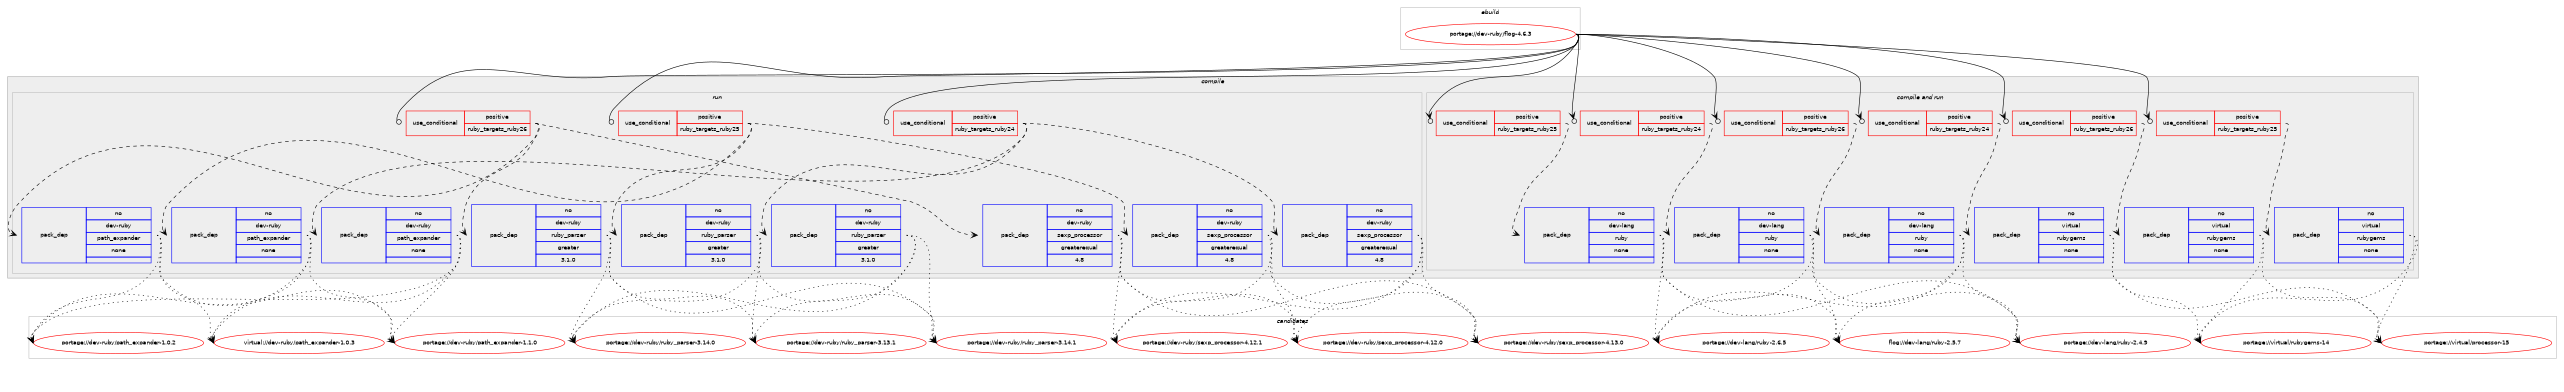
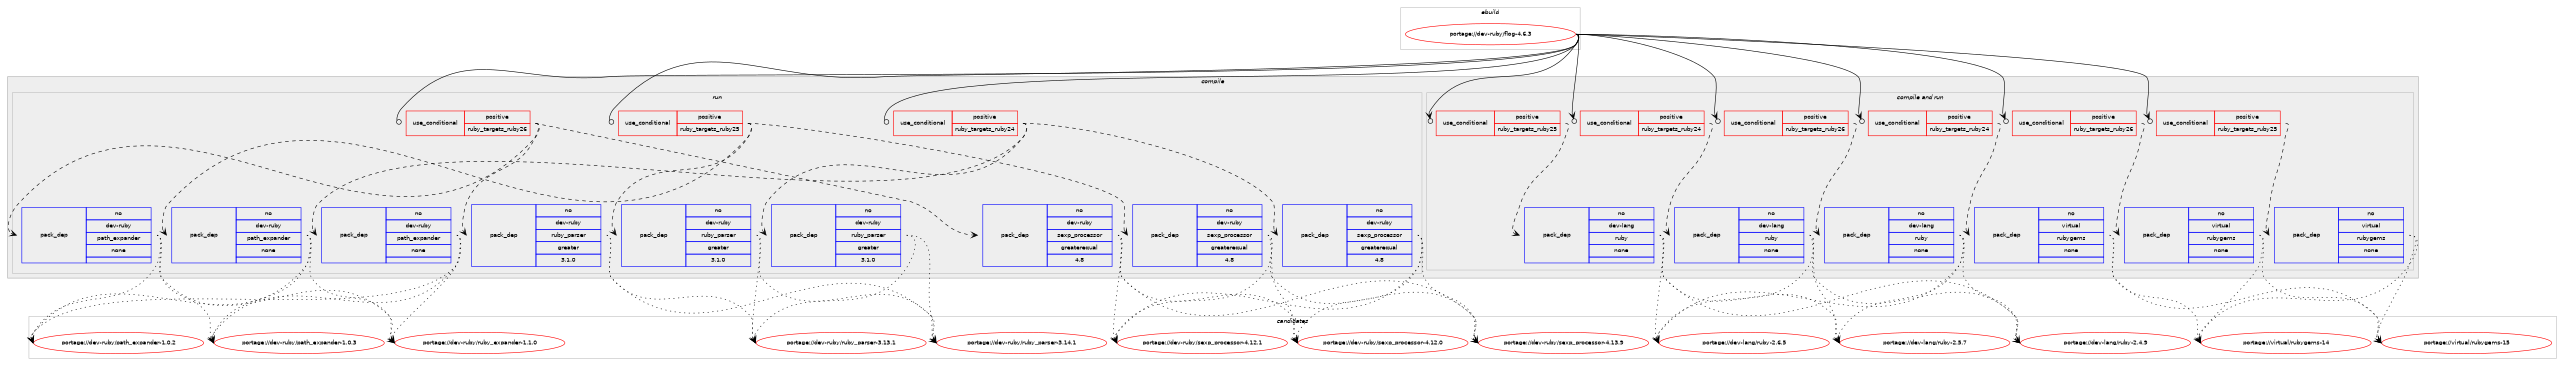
node "virtual://dev-ruby/path_expander-1.0.3": label "virtual://dev-ruby/path_expander-1.0.3" -> "portage://dev-ruby/path_expander-1.0.3"
node "portage://dev-ruby/path_expander-1.1.0": label "portage://dev-ruby/path_expander-1.1.0" -> "portage://dev-ruby/ruby_expander-1.1.0"
node "portage://dev-ruby/ruby_parser-3.14.0": removed
node "portage://dev-ruby/sexp_processor-4.13.0": label "portage://dev-ruby/sexp_processor-4.13.0" -> "portage://dev-ruby/sexp_processor-4.13.9"
node "flog://dev-lang/ruby-2.5.7": label "flog://dev-lang/ruby-2.5.7" -> "portage://dev-lang/ruby-2.5.7"
node "portage://virtual/processor-15": label "portage://virtual/processor-15" -> "portage://virtual/rubygems-15"
